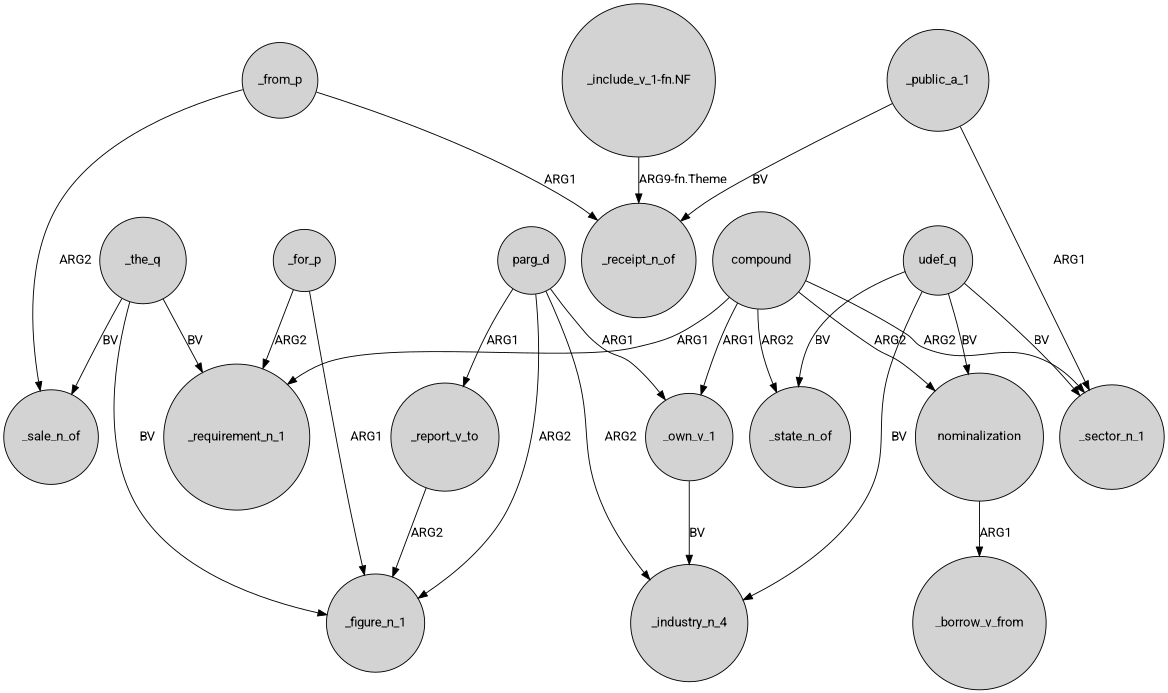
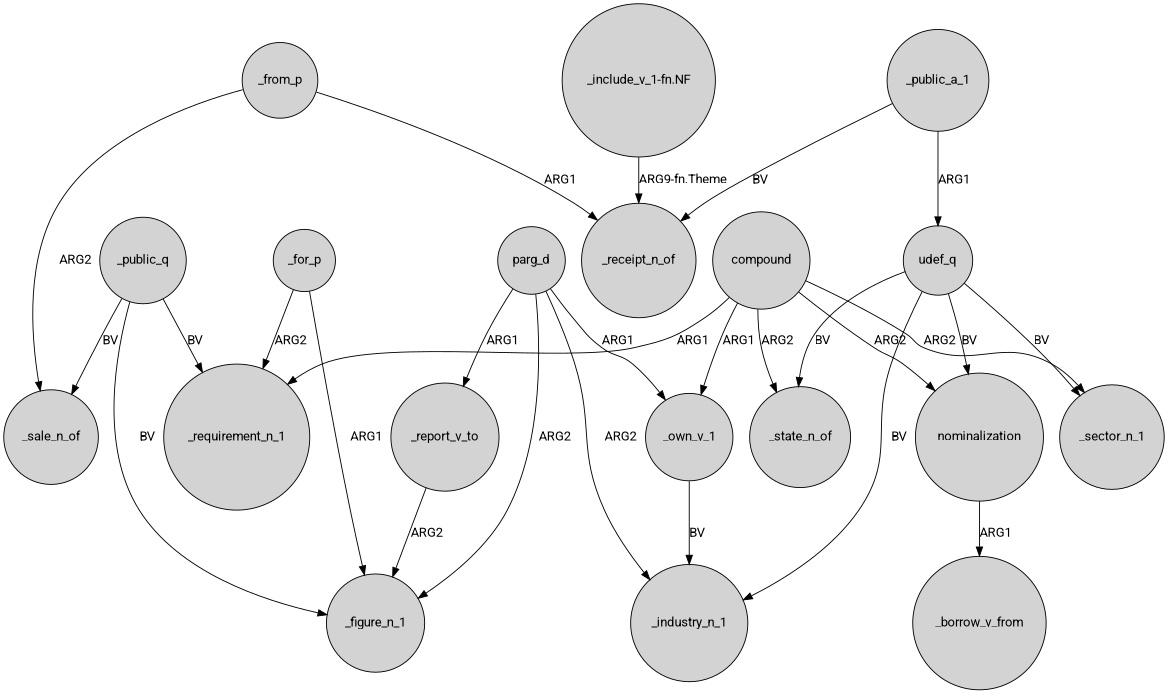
edge "_public_a_1" -> "_sector_n_1": now "_public_a_1" -> "udef_q"
node "_the_q": label "_the_q" -> "_public_q"
node "_industry_n_4": label "_industry_n_4" -> "_industry_n_1"
